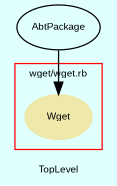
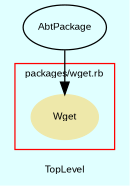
cluster "wget/wget.rb": label "wget/wget.rb" -> "packages/wget.rb"
